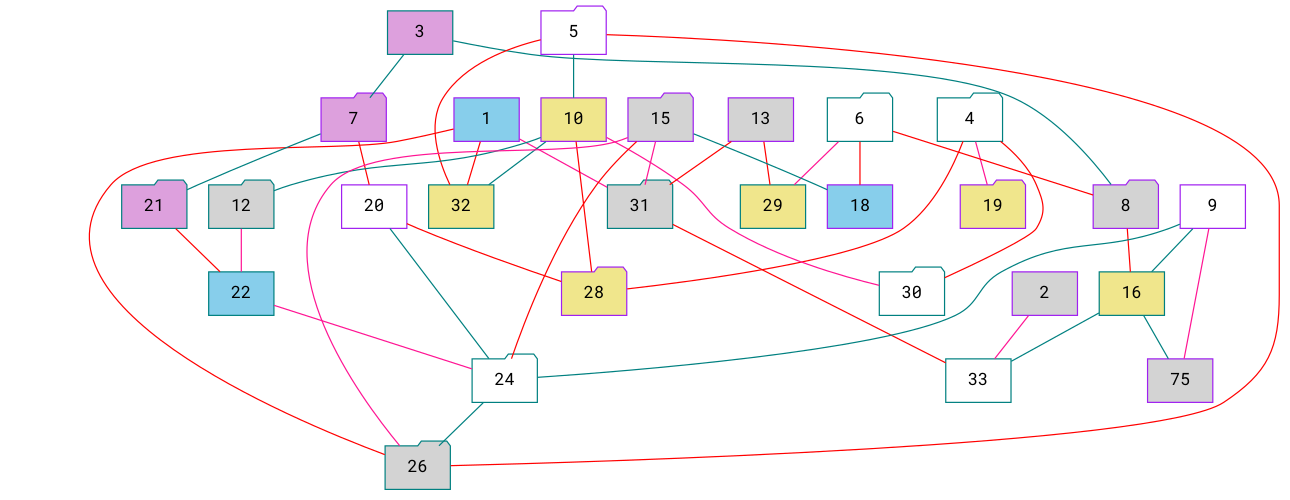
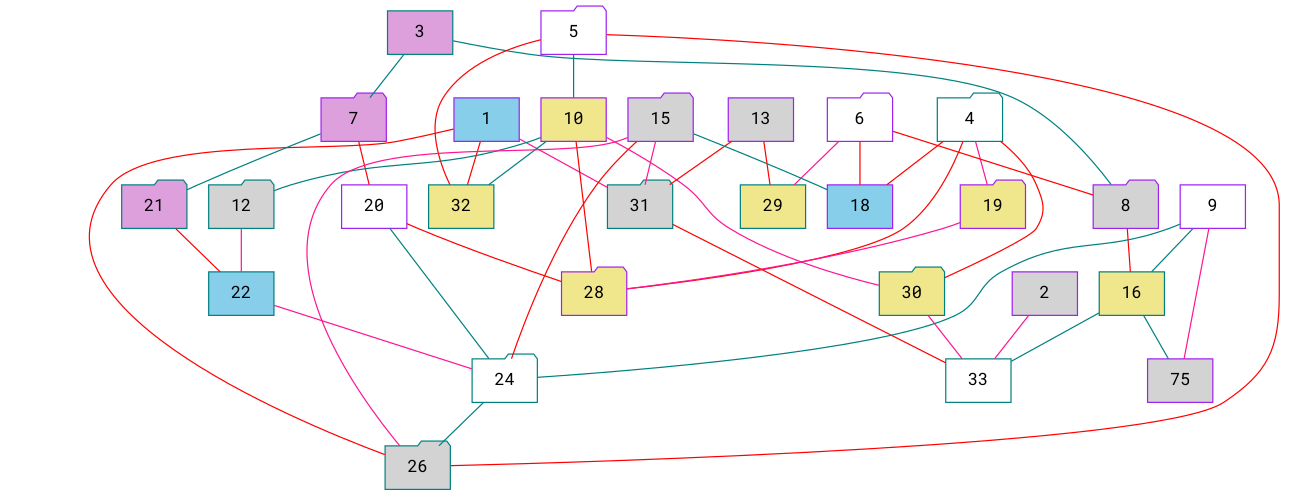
node "6": color teal -> purple
edge "4" -- "18": added
edge "19" -- "28": added
node "30": fillcolor white -> khaki
edge "30" -- "33": added
